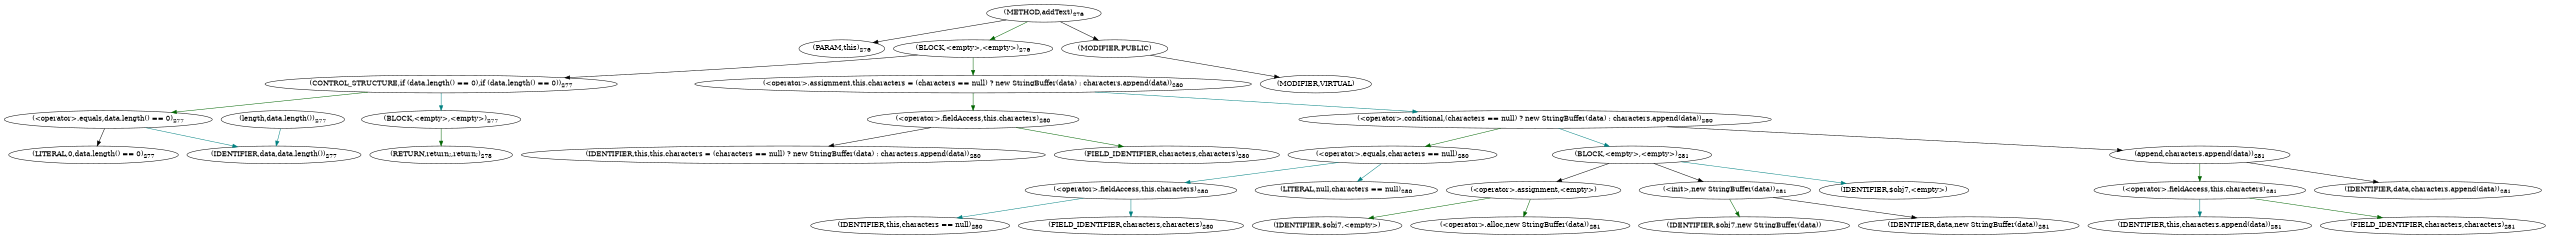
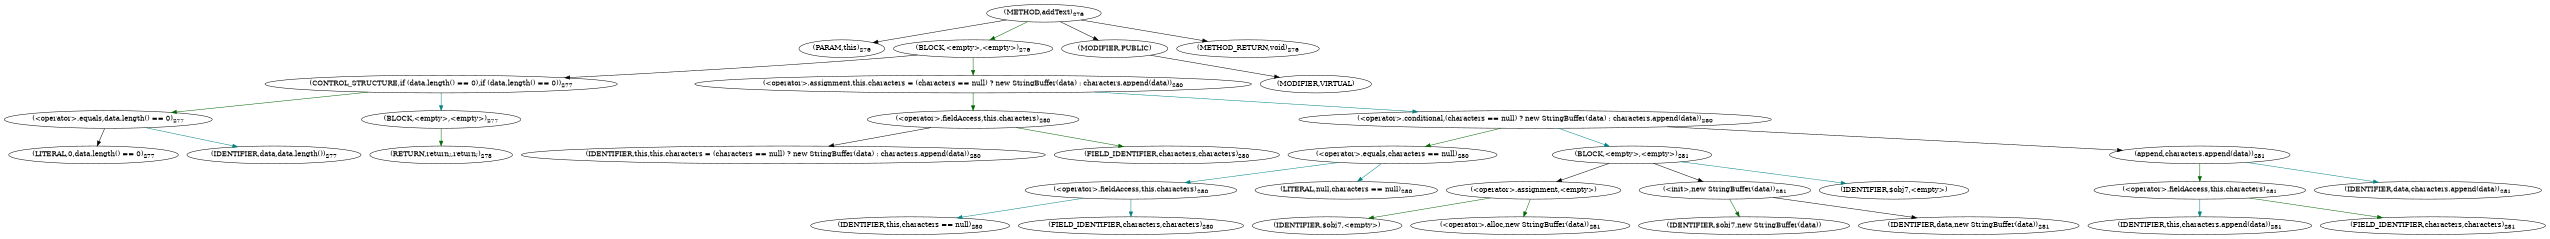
node "(METHOD_RETURN,void)": added
node "(length,data.length())": removed
edge "(append,characters.append(data))" -> "(IDENTIFIER,data,characters.append(data))": color black -> teal
